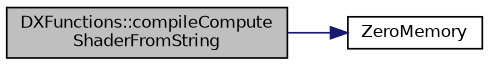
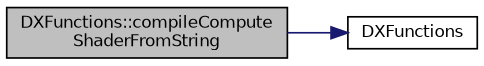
node "ZeroMemory": label "ZeroMemory" -> "DXFunctions"
